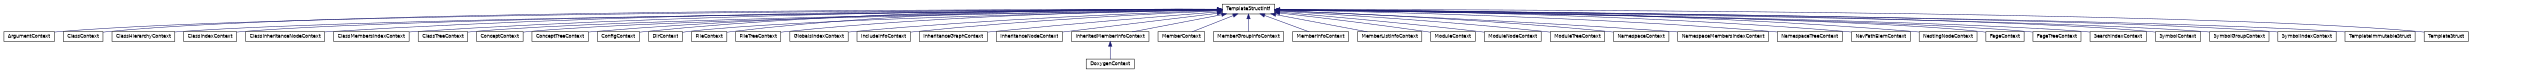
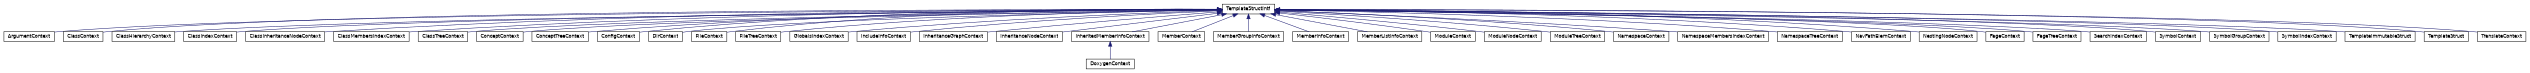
node "TranslateContext": added
